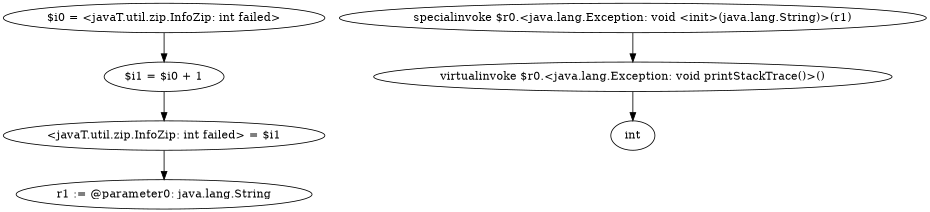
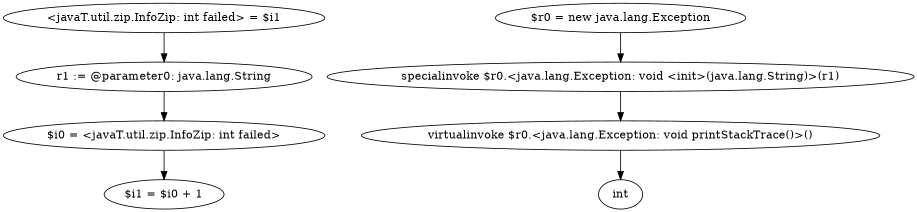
node "$r0 = new java.lang.Exception": added
edge "r1 := @parameter0: java.lang.String" -> "$i0 = <javaT.util.zip.InfoZip: int failed>": added
edge "$i1 = $i0 + 1" -> "<javaT.util.zip.InfoZip: int failed> = $i1": removed
